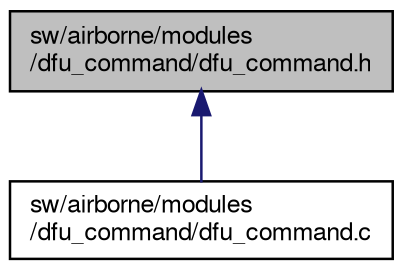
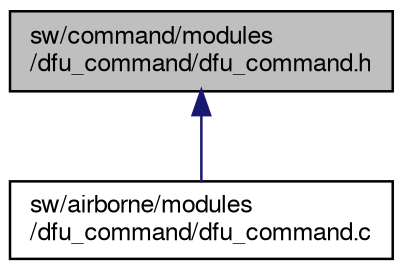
node "sw/airborne/modules /dfu_command/dfu_command.h": label "sw/airborne/modules /dfu_command/dfu_command.h" -> "sw/command/modules /dfu_command/dfu_command.h"
